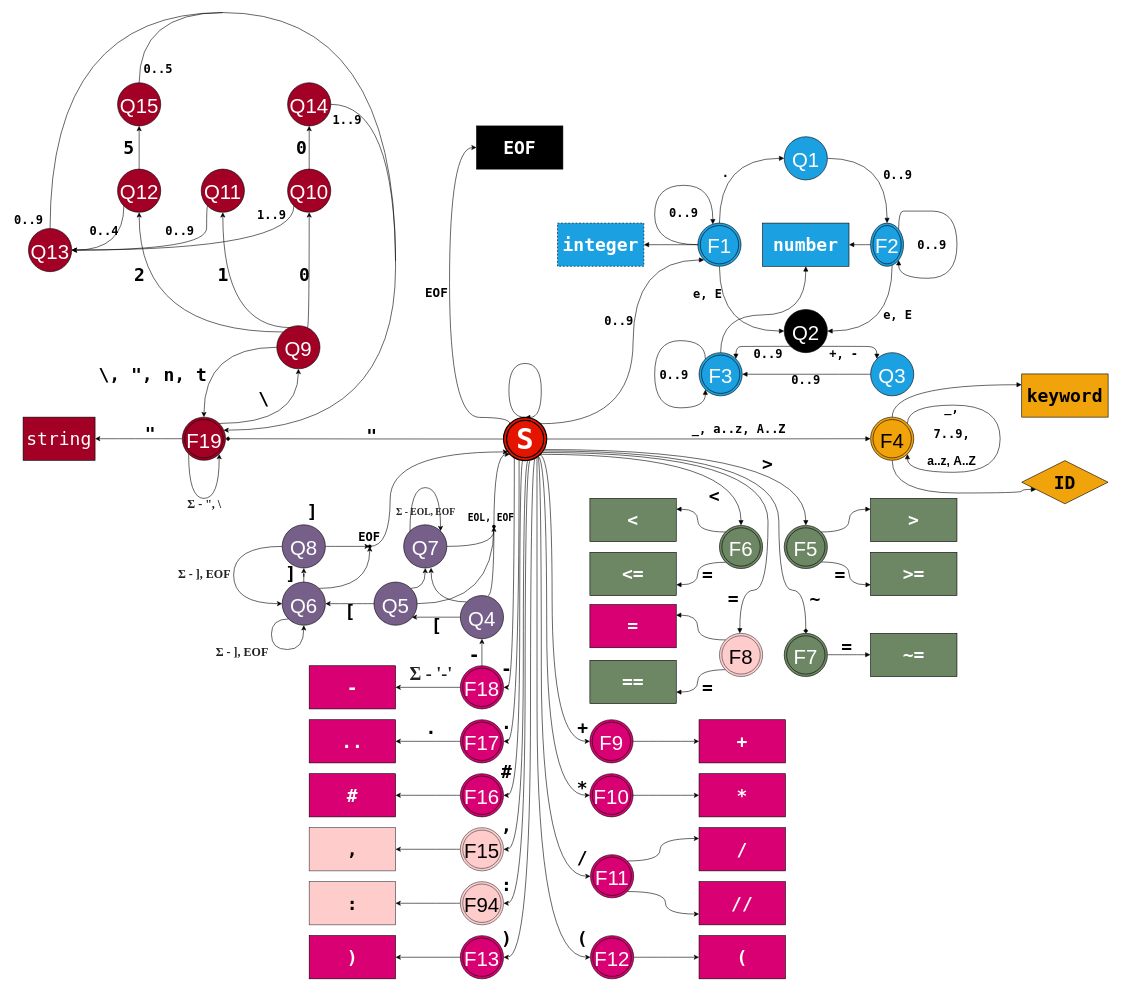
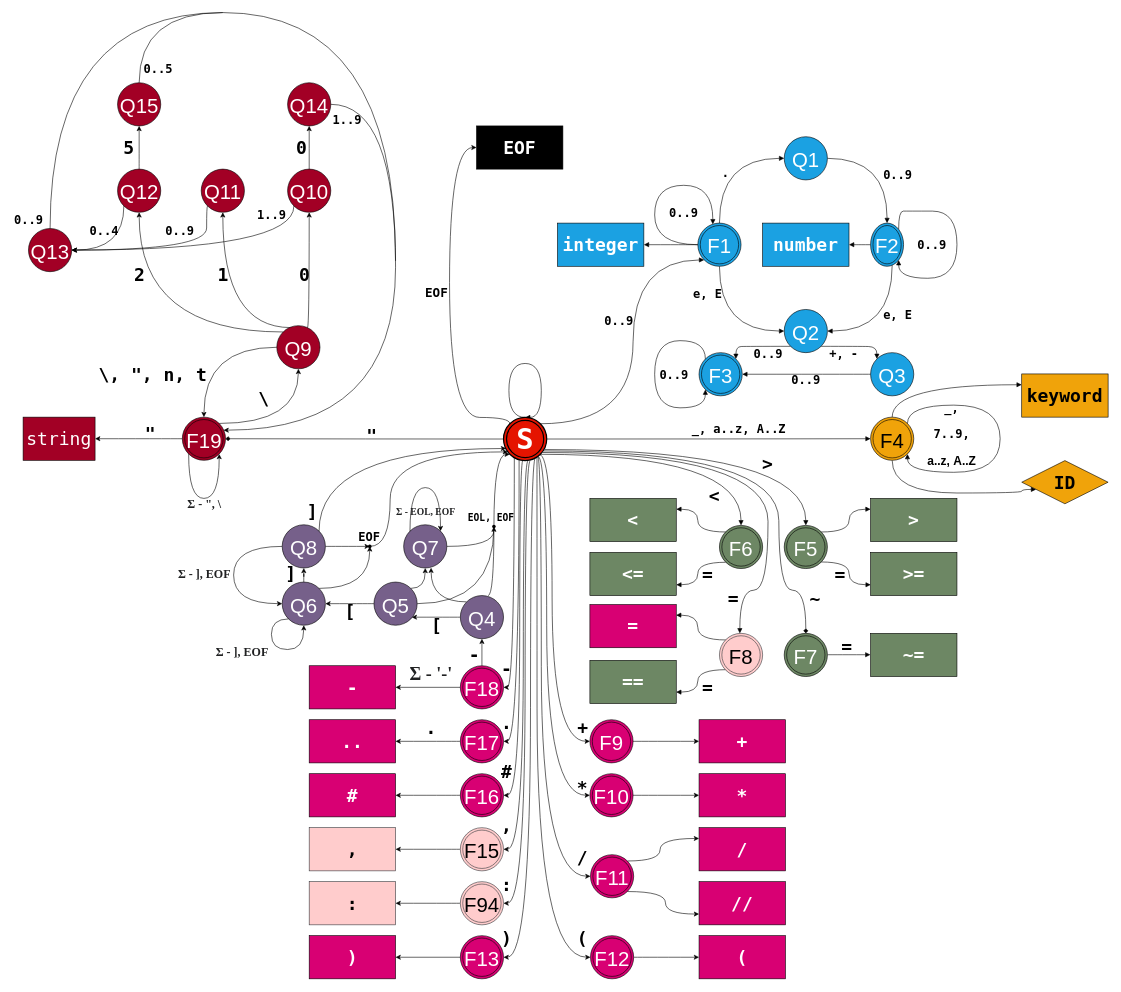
node "integer": style dashed -> solid
edge "F3" -> "number": removed
node "Q2": fillcolor #000000 -> #1ba1e2
edge "Q8" -> "S": added
